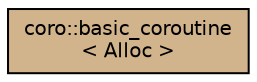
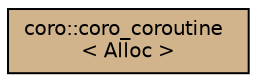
node "coro::basic_coroutine < Alloc >": label "coro::basic_coroutine < Alloc >" -> "coro::coro_coroutine < Alloc >"
